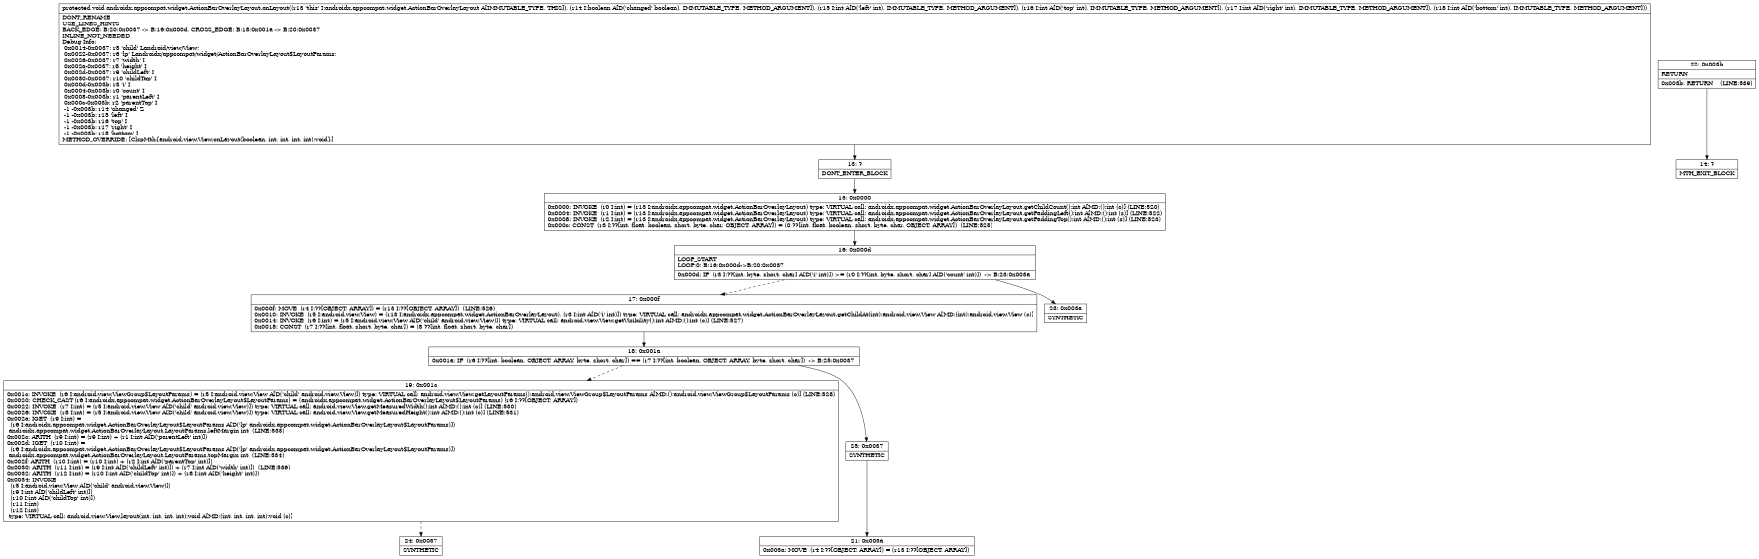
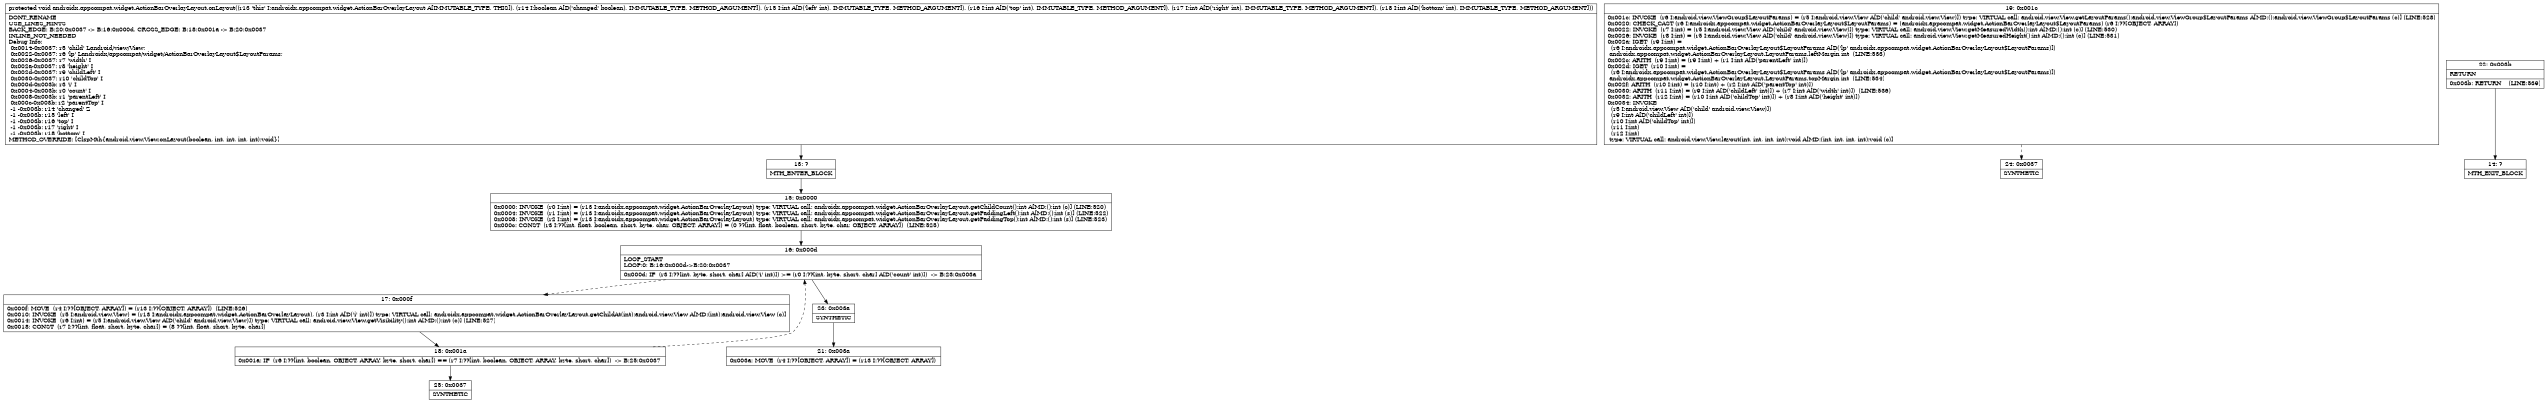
node "13: ?": text "DONT_ENTER_BLOCK" -> "MTH_ENTER_BLOCK"
edge "18: 0x001a" -> "19: 0x001c": now "18: 0x001a" -> "16: 0x000d"
edge "25: 0x0037" -> "21: 0x003a": now "23: 0x003a" -> "21: 0x003a"
